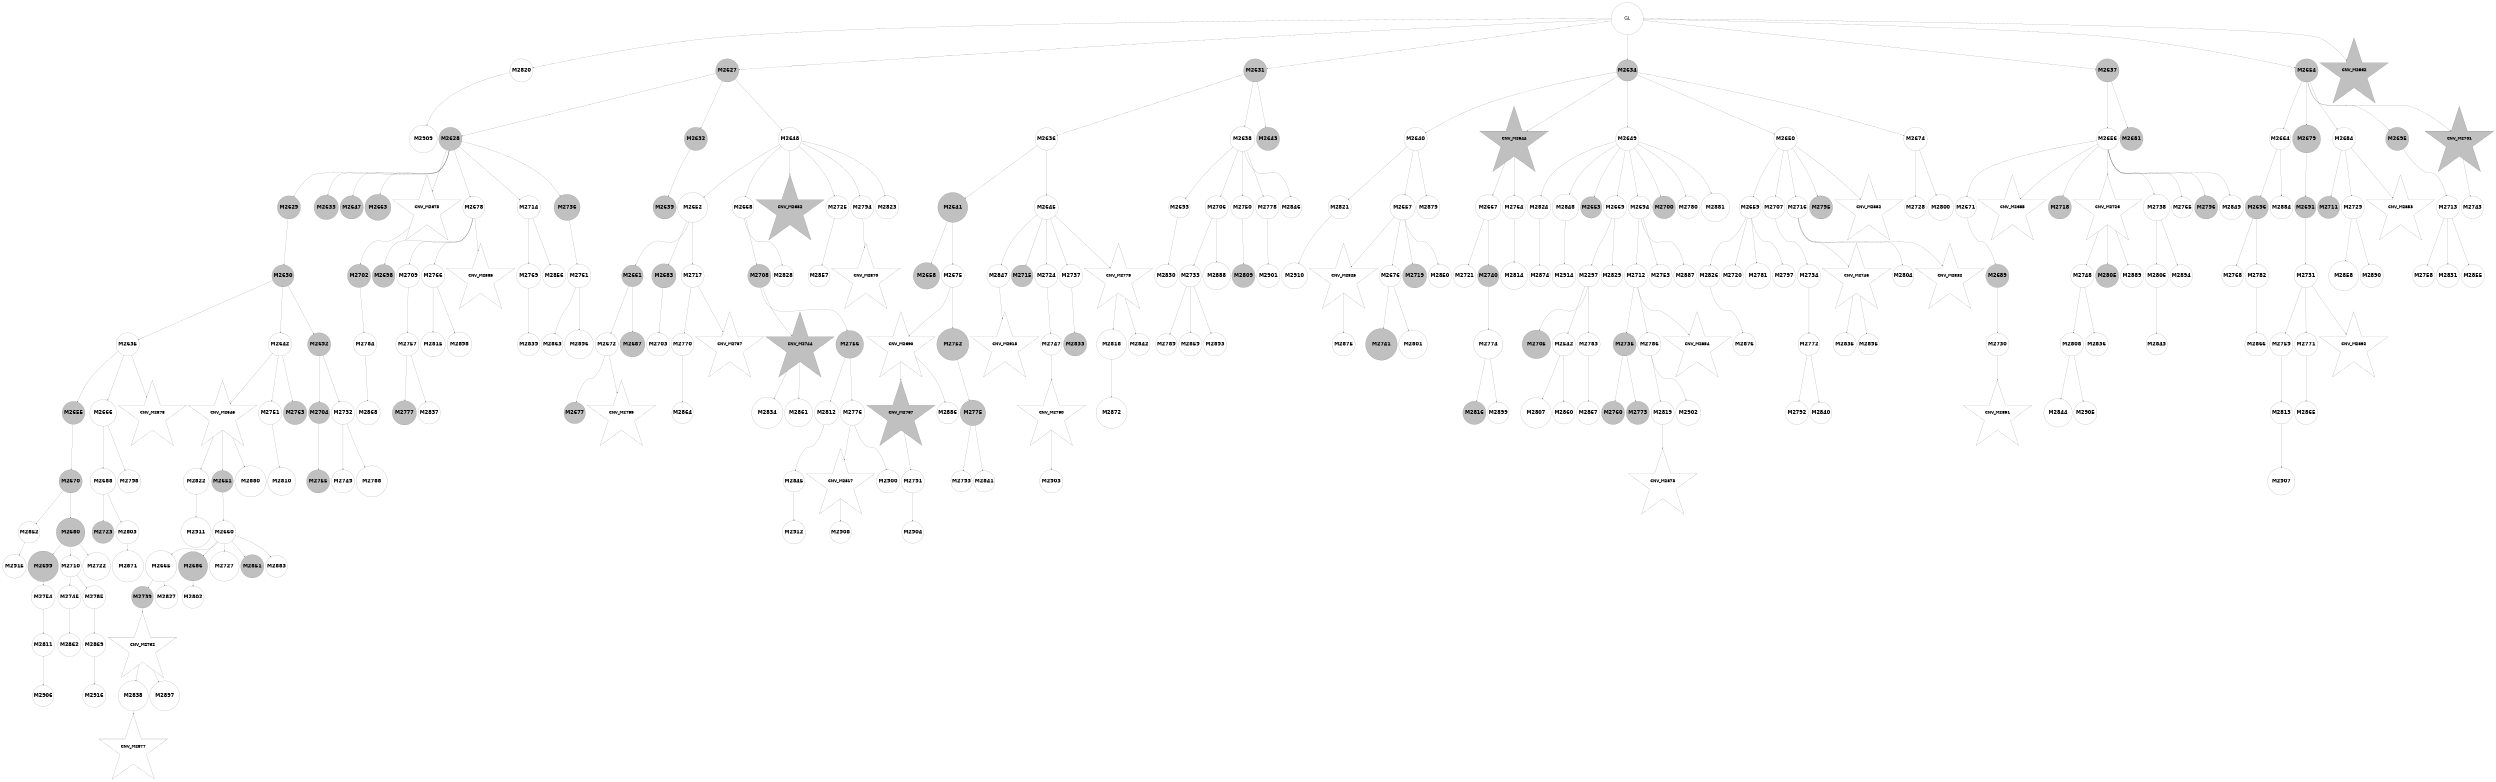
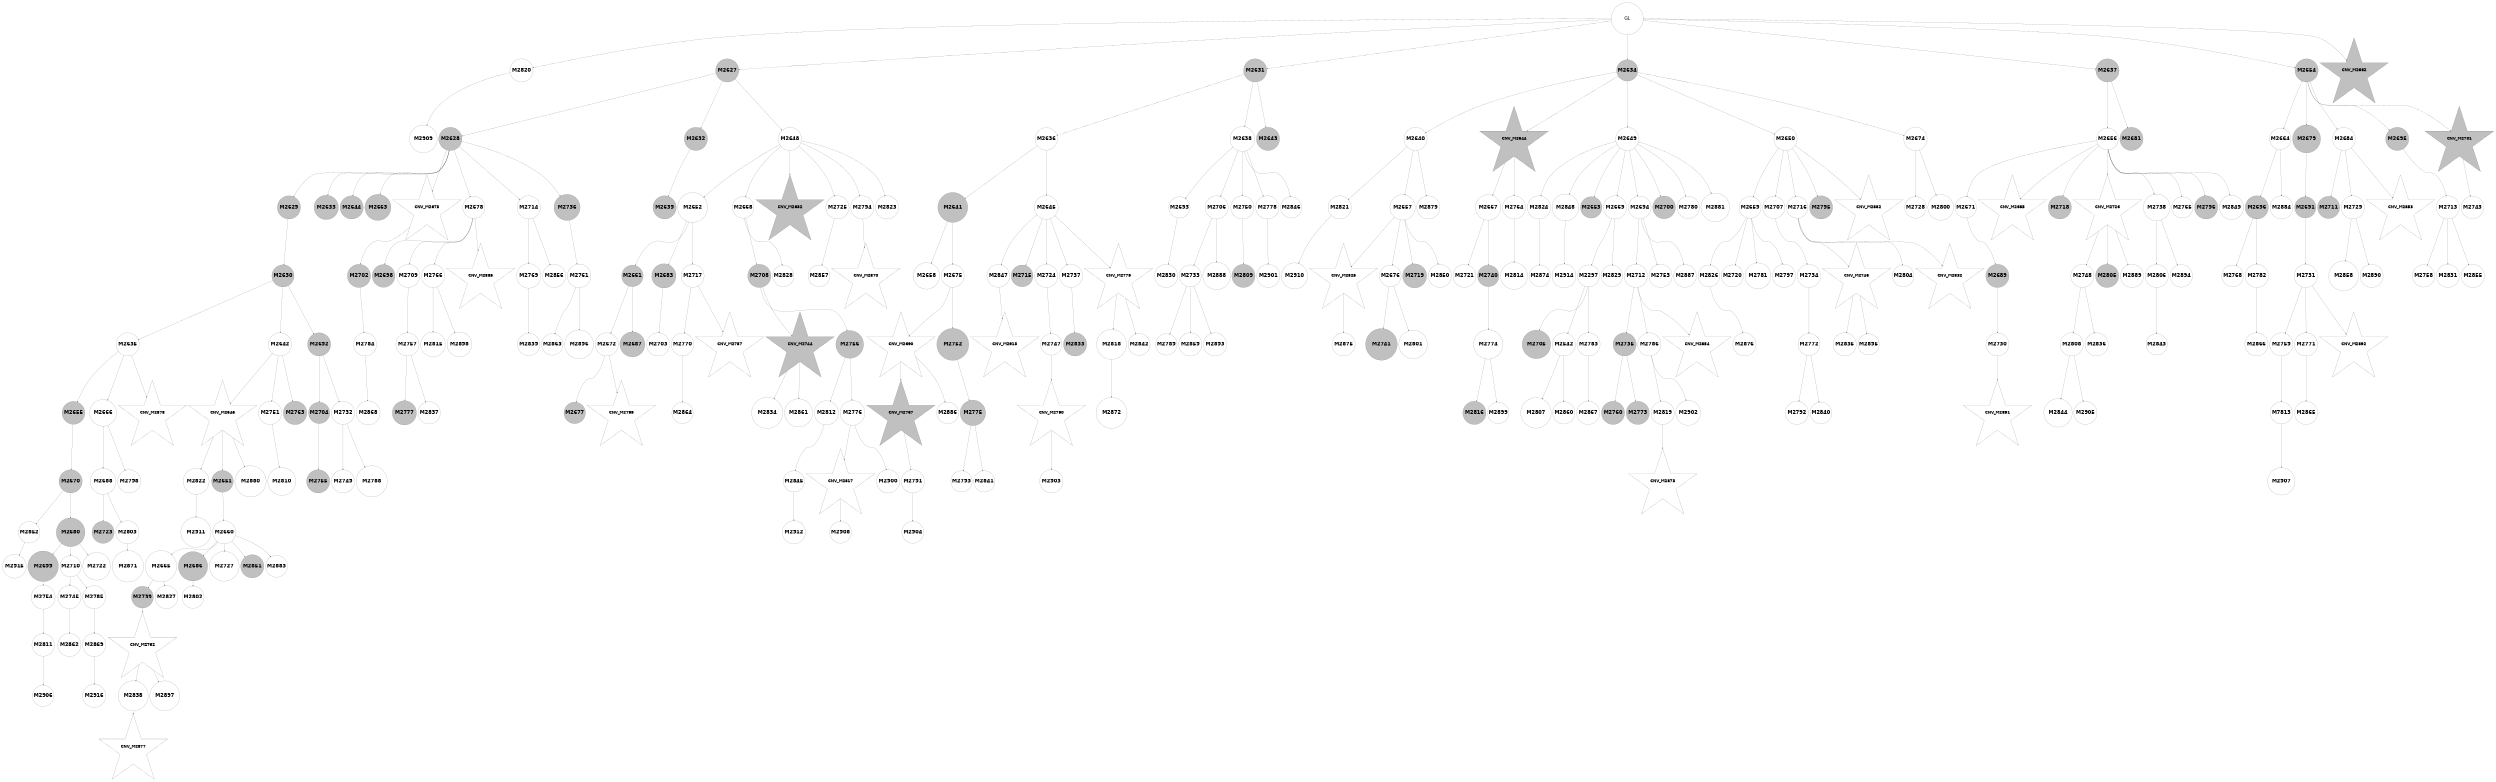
node "M2647": label "M2647" -> "M2644"
node "M2658": fillcolor grey -> white
node "M2813": label "M2813" -> "M7813"
